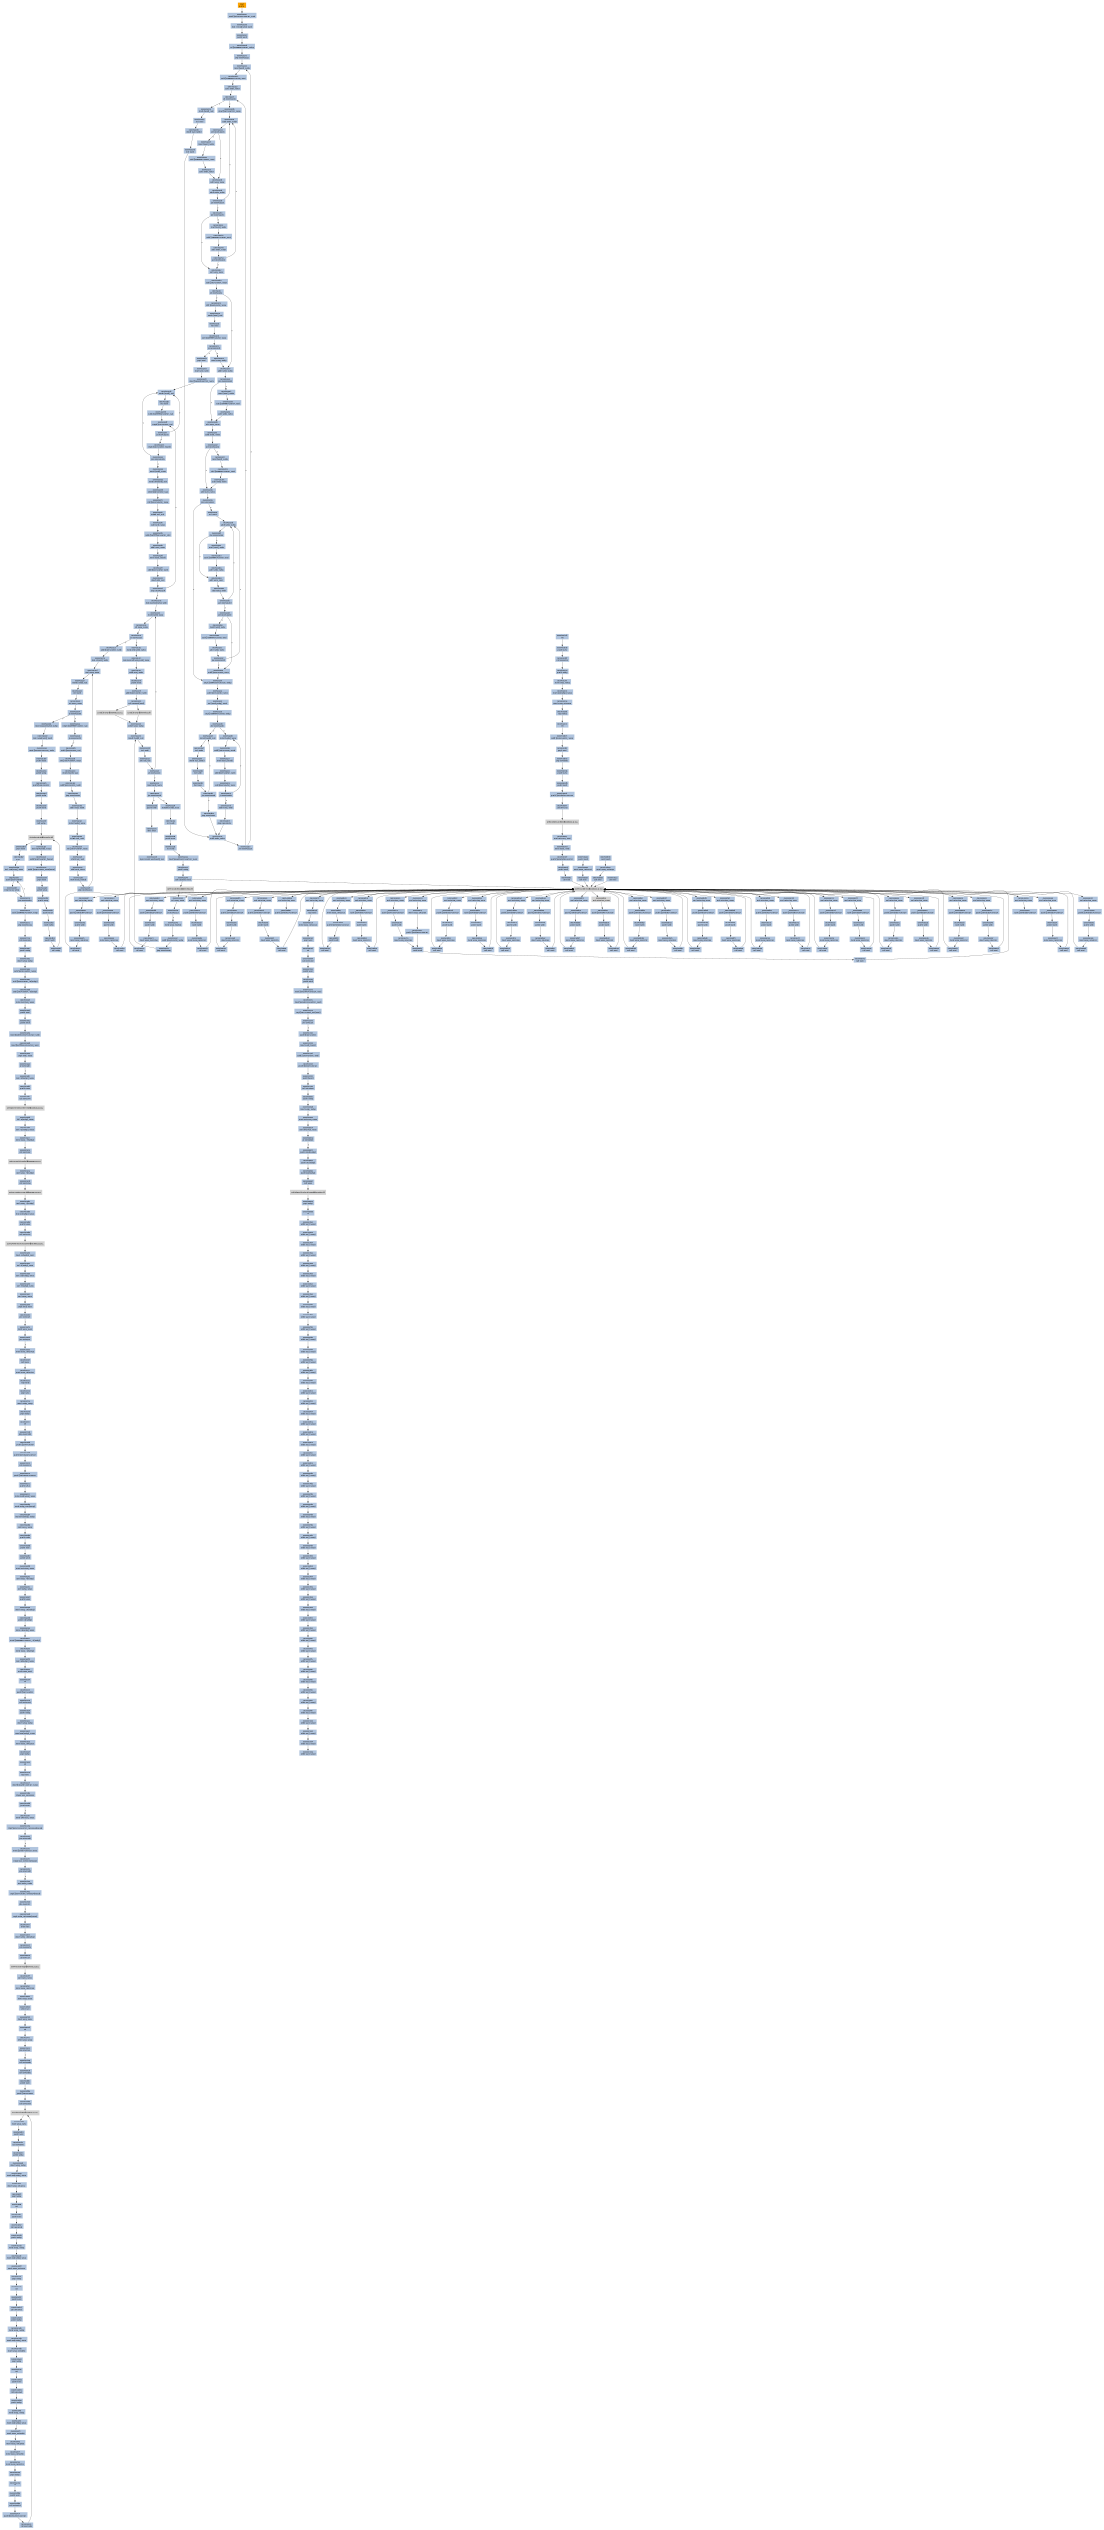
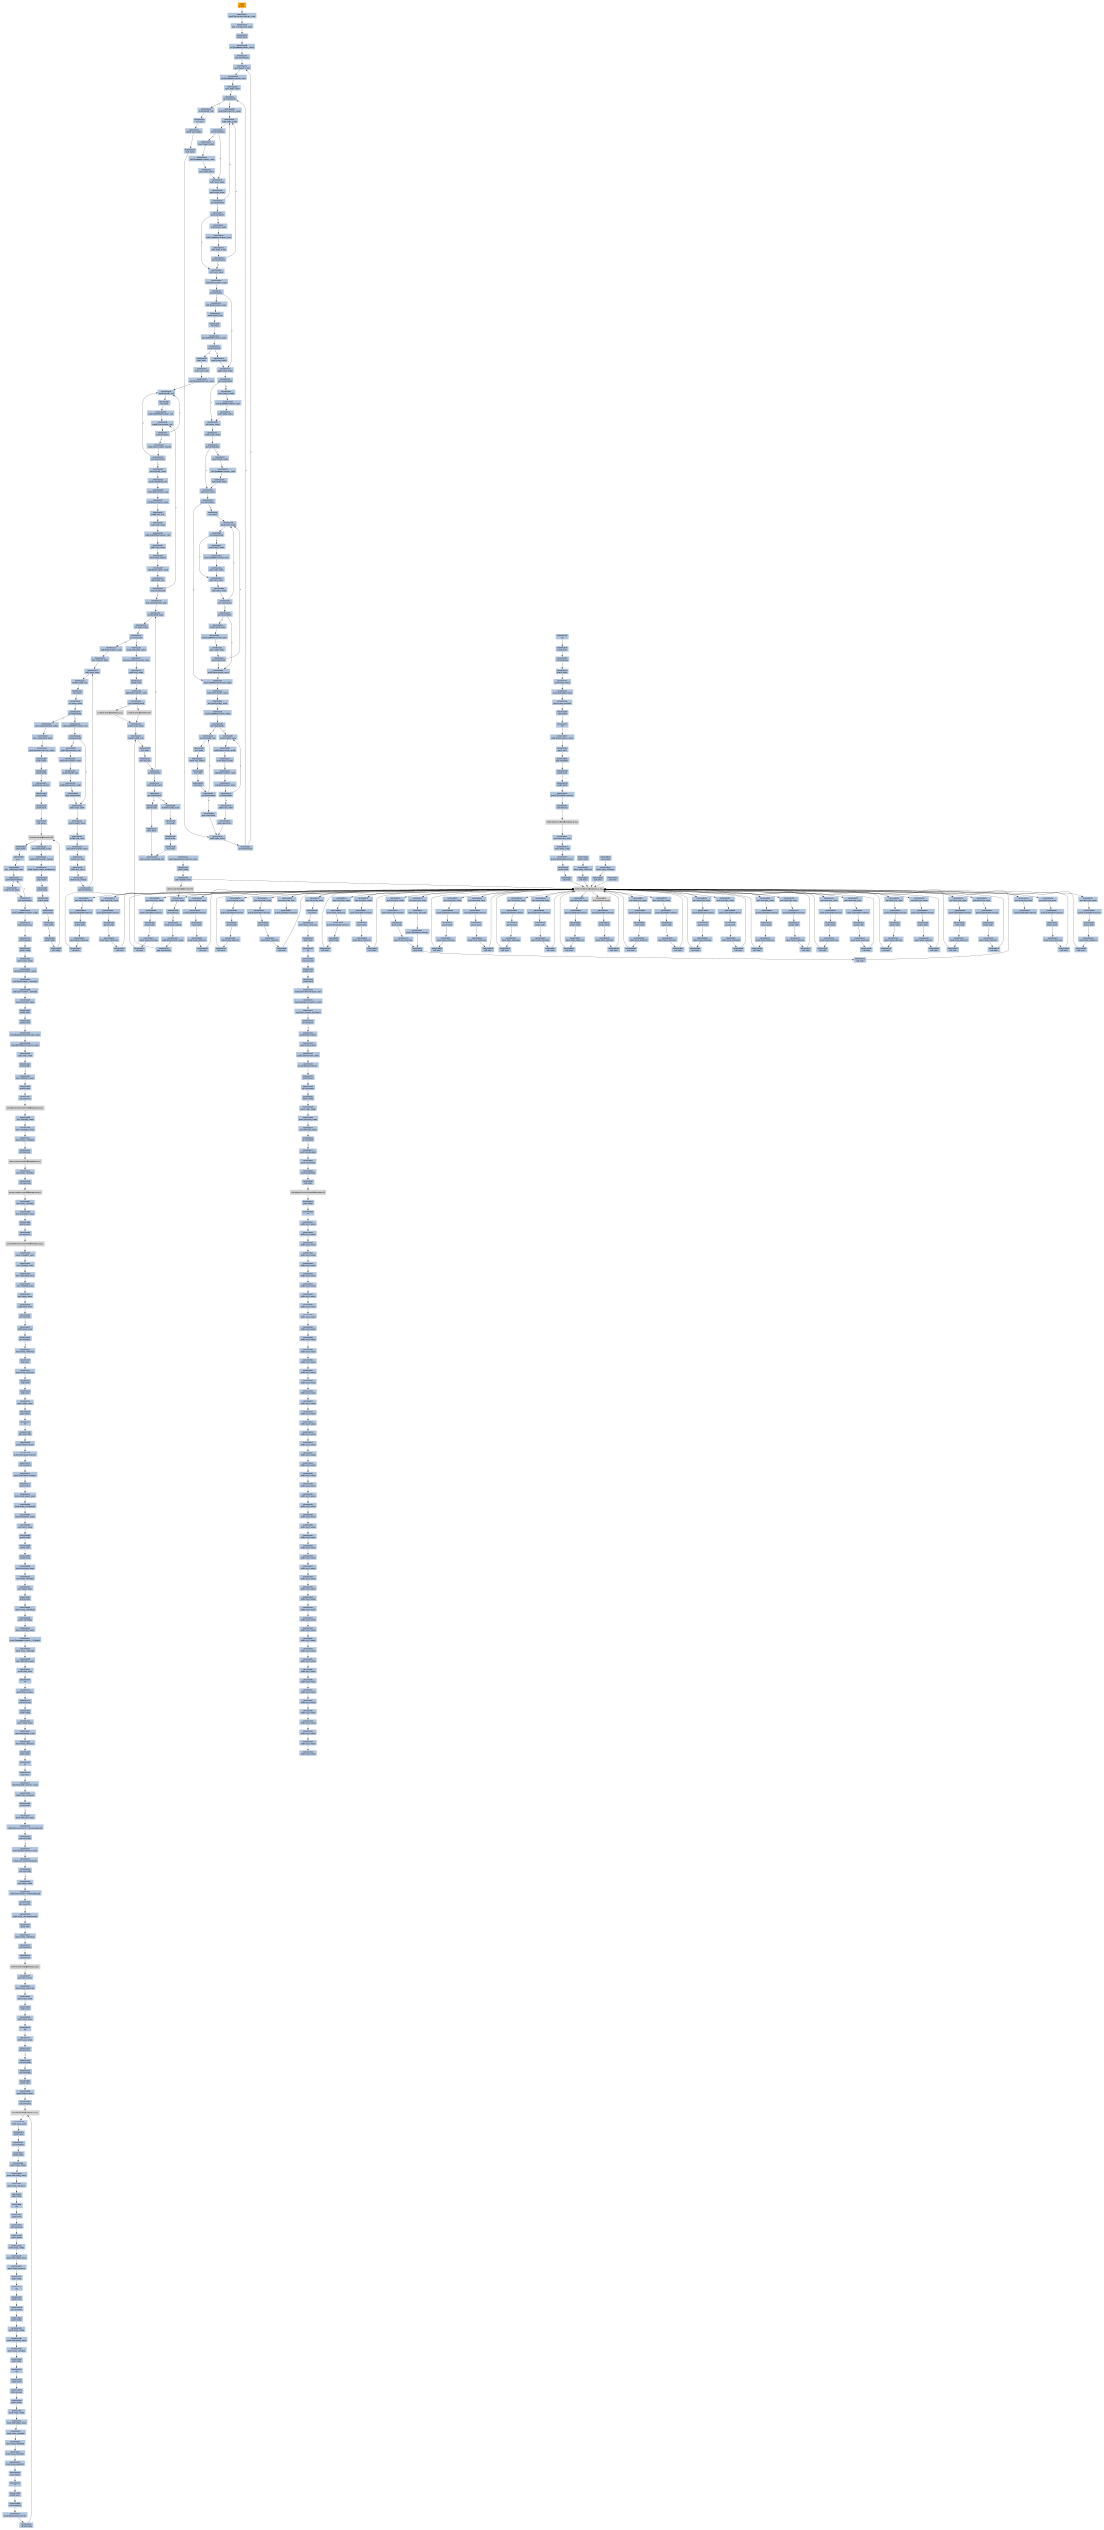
edge "0x0042a368 ja 0x0042a37b" -> "0x0042a36a addl %eax, %ebx": added, label "F"
edge "0x0042a339 incl %edi" -> "0x0042a33a movl $0xaef24857<UINT32>, %ecx": now "0x0042a339 incl %edi" -> "0x0042a33d repnz scasb %es:(%edi), %al"
